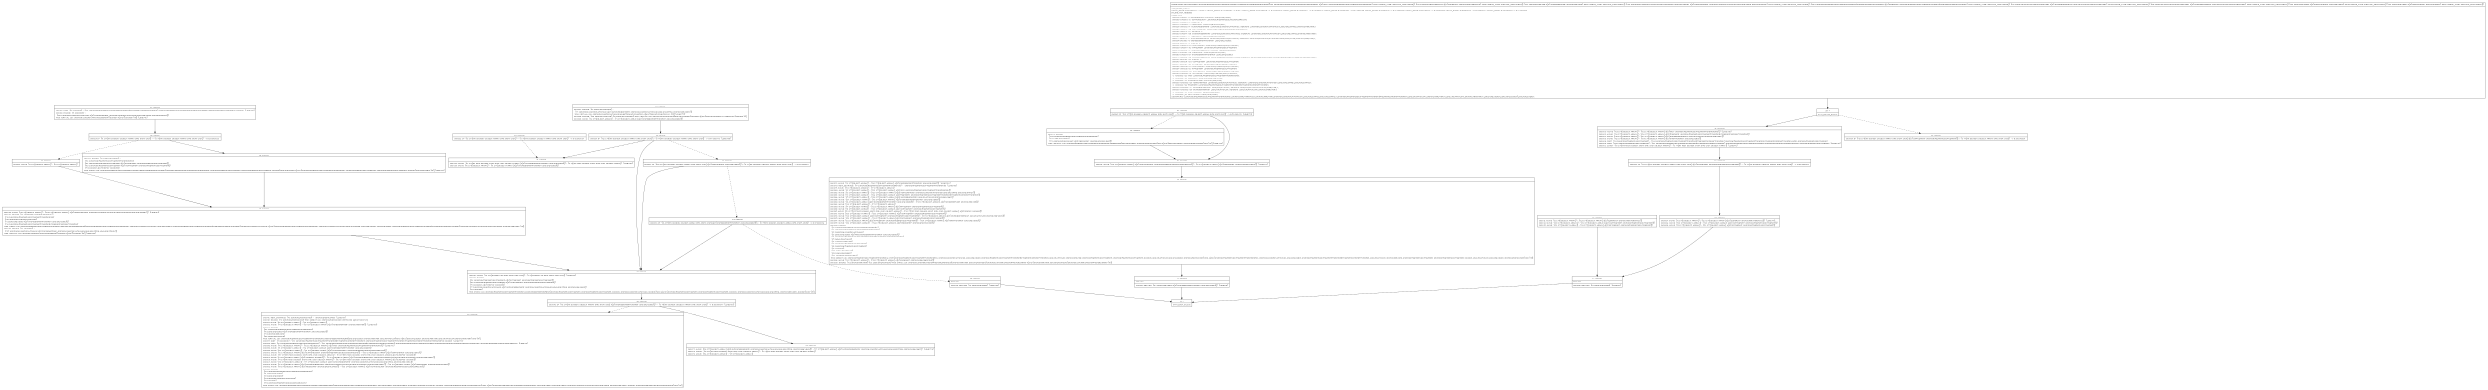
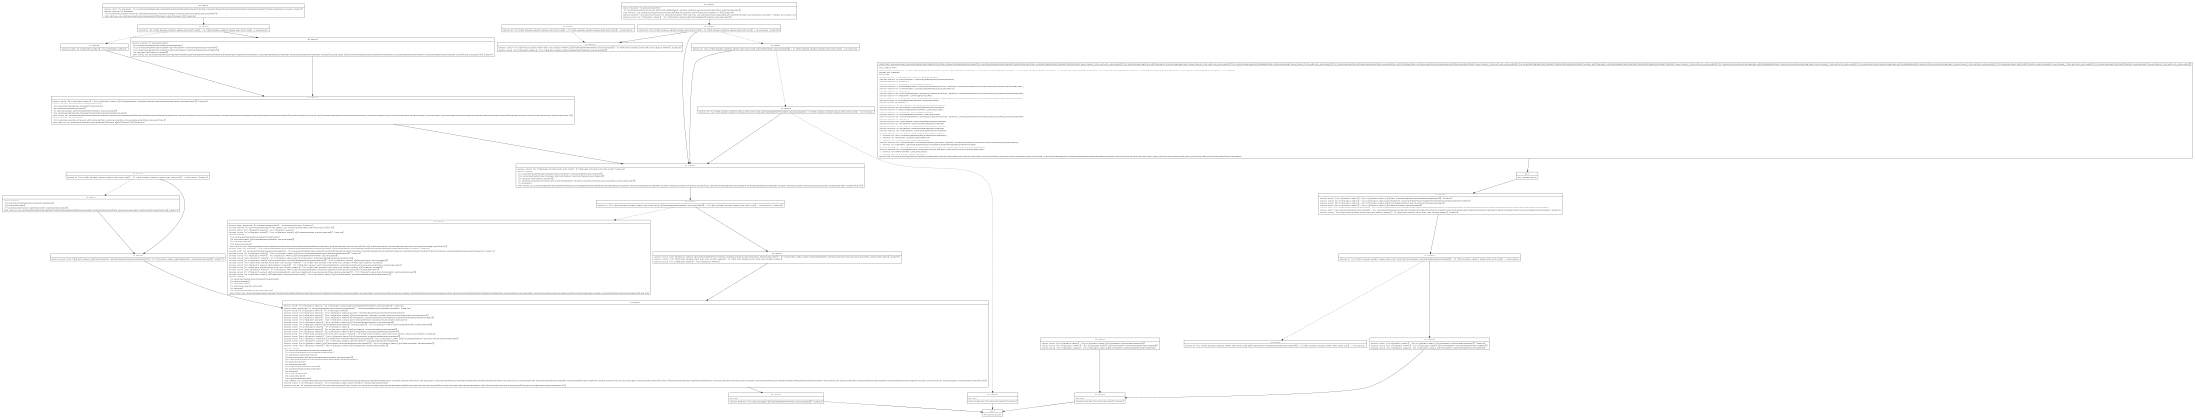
edge "29: ?" -> "33: 0x000f": now "32: 0x000d" -> "33: 0x000f"
edge "53: 0x0077" -> "54: 0x007c": added
